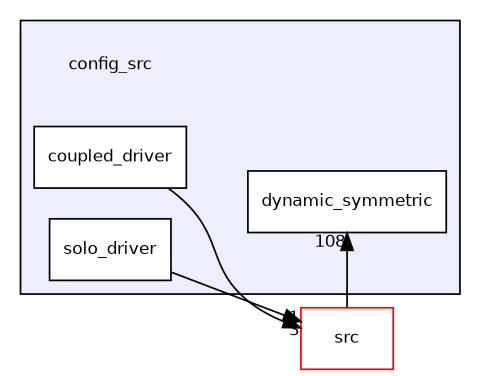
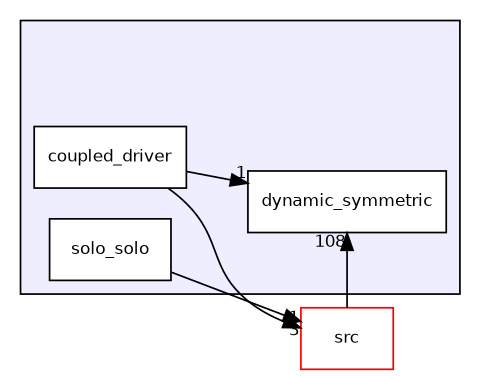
node "config_src": removed
edge "coupled_driver" -> "dynamic_symmetric": added
node "solo_driver": label "solo_driver" -> "solo_solo"
